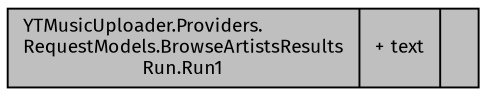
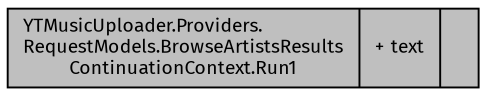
node "YTMusicUploader.Providers.": text "Run.Run1" -> "ContinuationContext.Run1"
